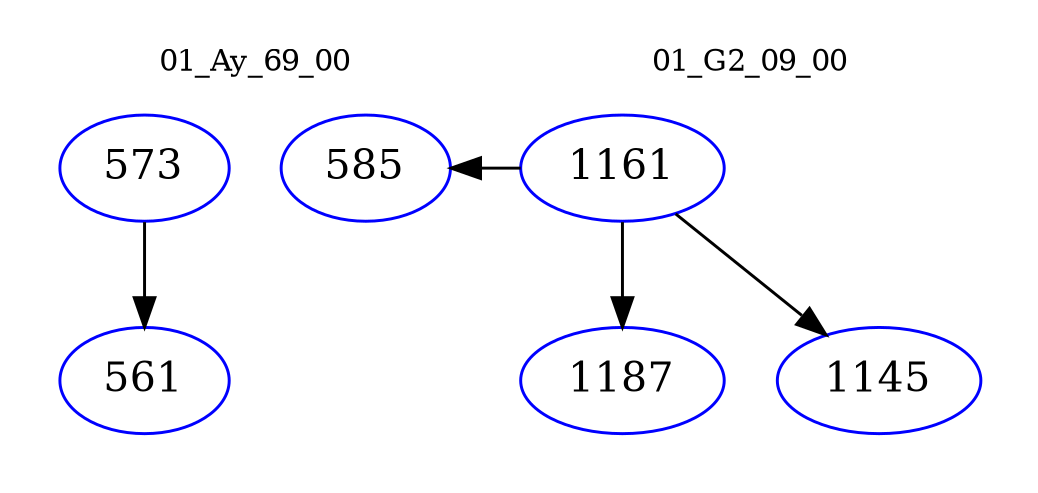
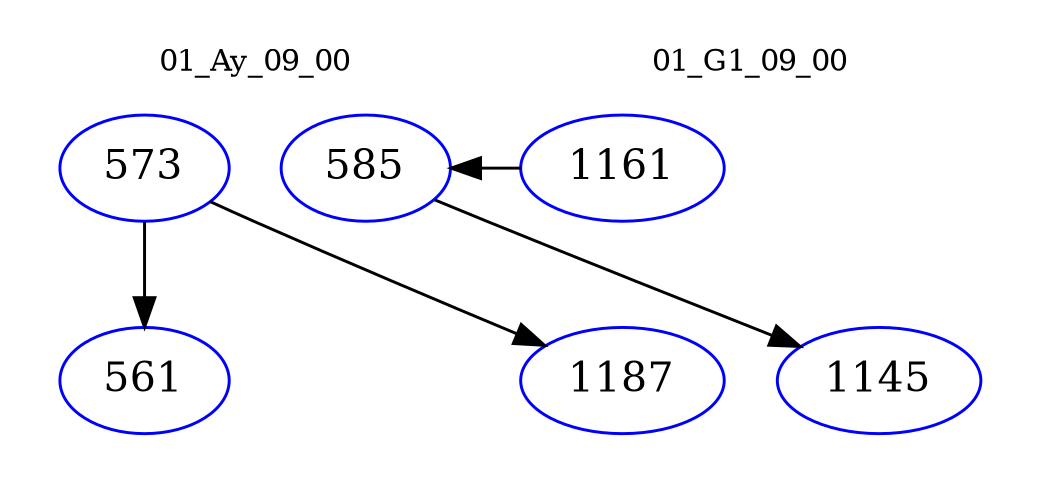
cluster "01_Ay_69_00": label "01_Ay_69_00" -> "01_Ay_09_00"
cluster "01_G2_09_00": label "01_G2_09_00" -> "01_G1_09_00"
edge "1161" -> "1187": now "573" -> "1187"
edge "1161" -> "1145": now "585" -> "1145"
